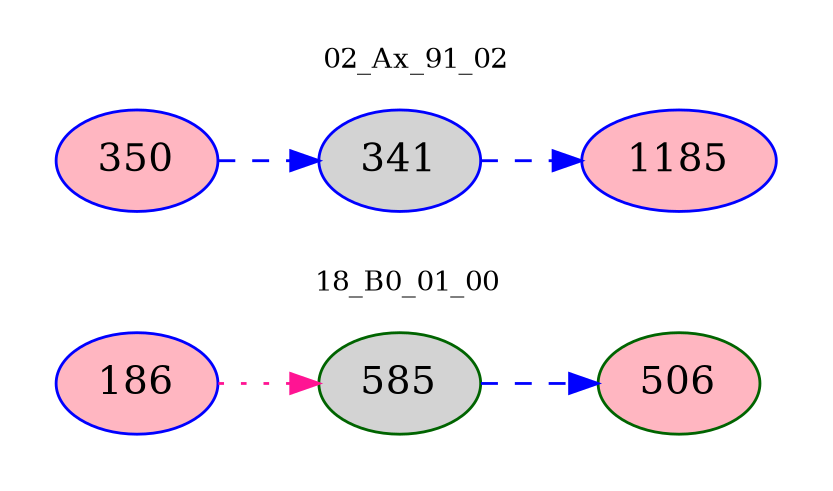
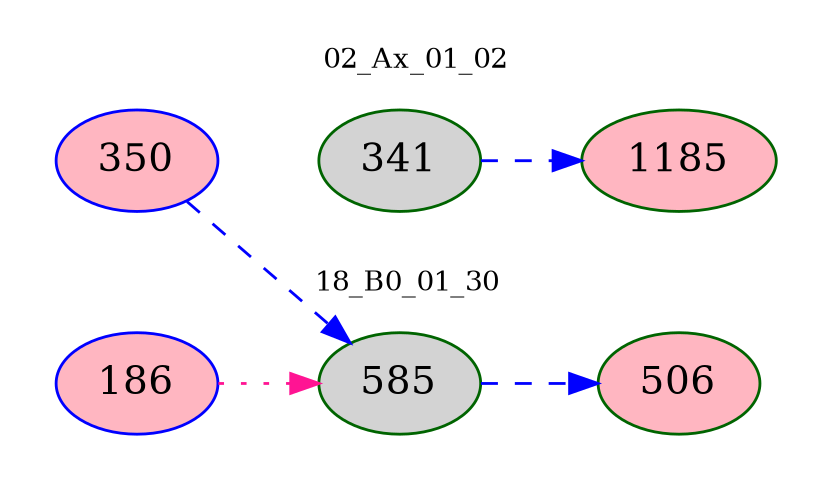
cluster "02_Ax_91_02": label "02_Ax_91_02" -> "02_Ax_01_02"
edge "350" -> "341": now "350" -> "585"
node "341": color blue -> darkgreen
node "1185": color blue -> darkgreen
cluster "18_B0_01_00": label "18_B0_01_00" -> "18_B0_01_30"
